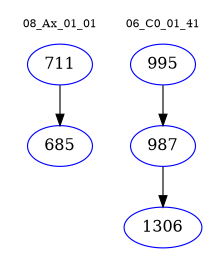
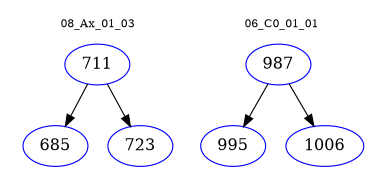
cluster "08_Ax_01_01": label "08_Ax_01_01" -> "08_Ax_01_03"
cluster "06_C0_01_41": label "06_C0_01_41" -> "06_C0_01_01"
edge "995" -> "987": reversed
node "723": added
node "1306": label "1306" -> "1006"
